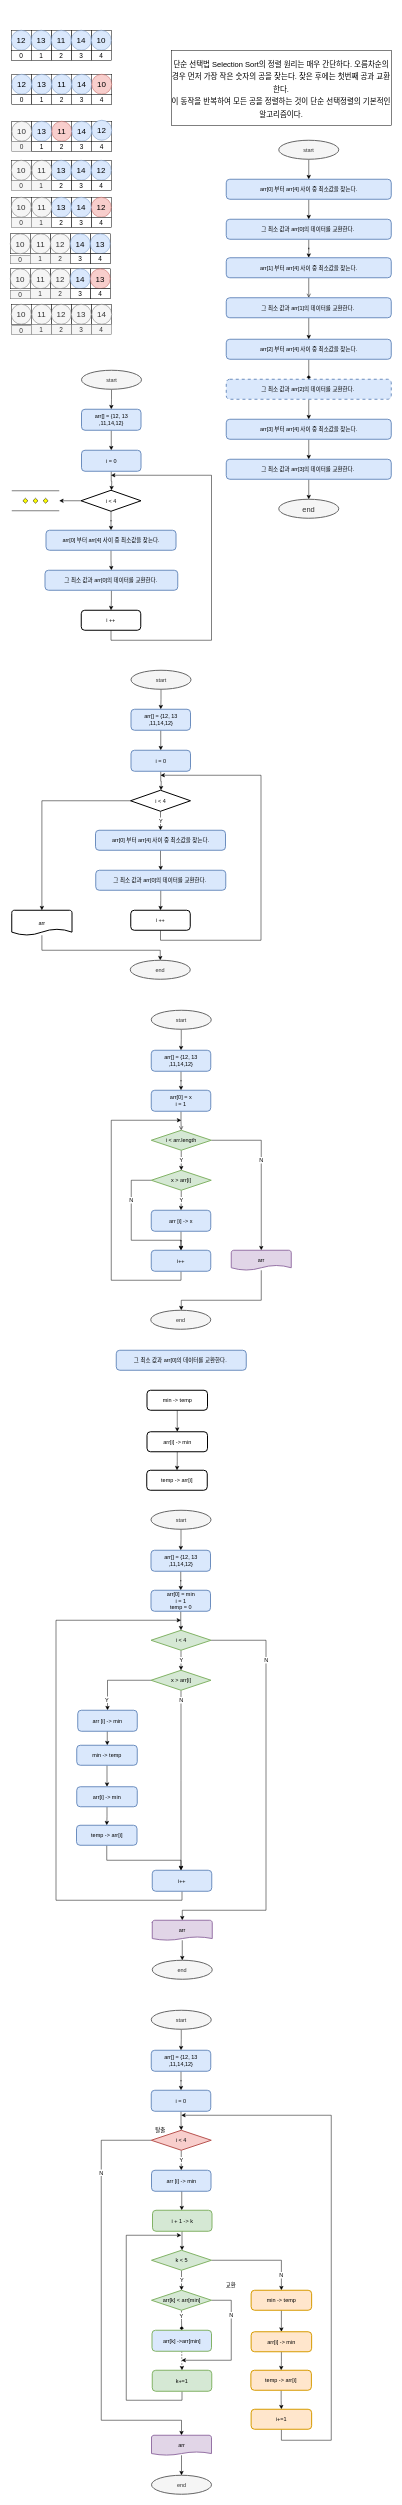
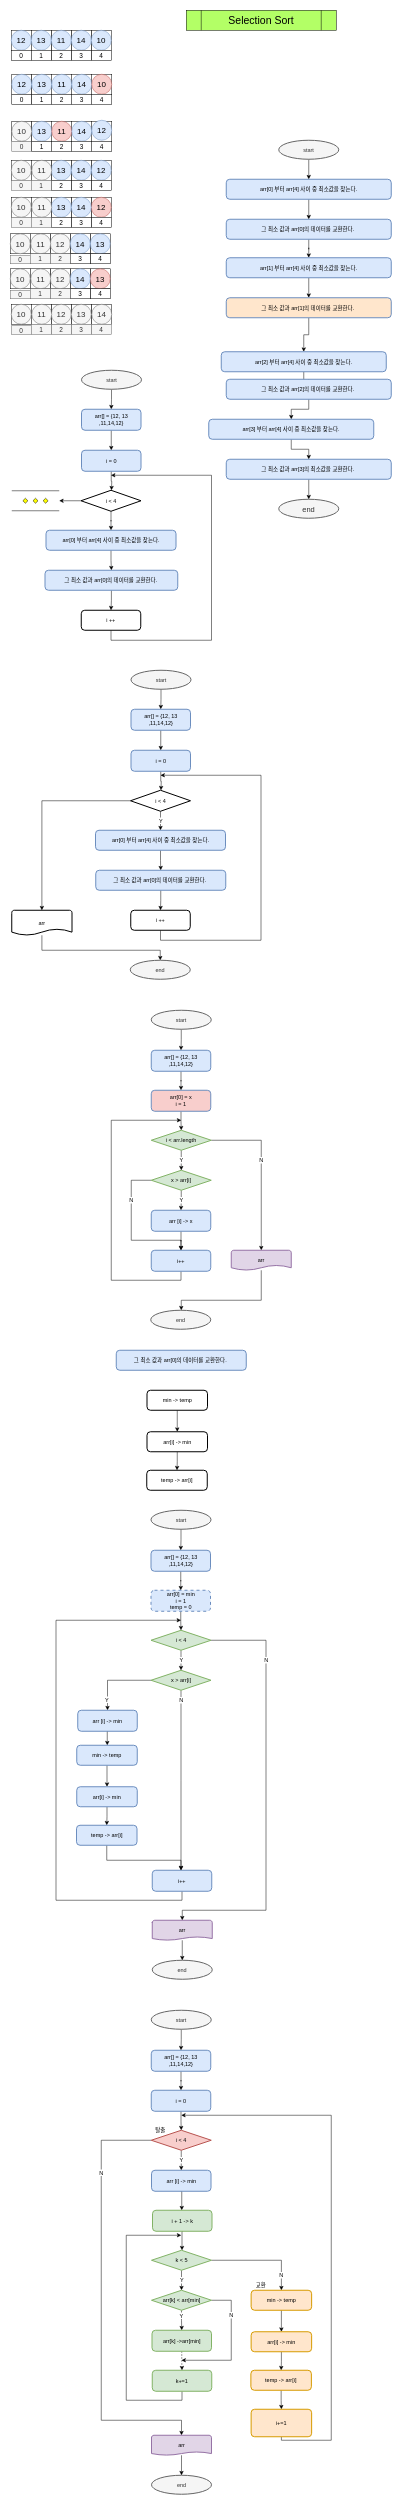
node "Selection Sort": added
node "단순 선택법 Selection Sort의 정렬 원리는 매우 간단하다. 오름차순의 경우 먼저 가장 작은 숫자의 공을 찾는다. 찾은 후에는 첫번째 공과 교환한다. 이 동작을 반복하여 모든 공을 정렬하는 것이 단순 선택정렬의 기본적인 알고리즘이다.": removed
edge "arr[1] 부터 arr[4] 사이 중 최소값을 찾는다." -> "그 최소 값과 arr[1]의 데이터를 교환한다.": arrowhead open -> classic
node "그 최소 값과 arr[1]의 데이터를 교환한다.": fillcolor #dae8fc -> #ffe6cc
node "arr[2] 부터 arr[4] 사이 중 최소값을 찾는다.": moved (309, 349) -> (304, 362)
node "그 최소 값과 arr[2]의 데이터를 교환한다.": style dashed -> solid
node "arr[3] 부터 arr[4] 사이 중 최소값을 찾는다.": moved (309, 429) -> (291, 429)
node "그 최소 값과 arr[3]의 데이터를 교환한다.": label "그 최소 값과 arr[3]의 데이터를 교환한다." -> "그 최소 값과 arr[3]의 최소값을 교환한다."
node "arr[0] = x i = 1": fillcolor #dae8fc -> #f8cecc
edge "arr[0] = x i = 1" -> "i < arr.length": arrowhead open -> classic
node "arr[0] = min i = 1 temp = 0": style solid -> dashed
node "교환": moved (231, 2285) -> (261, 2285)
edge "arr[k] < arr[min]" -> "arr[k] ->arr[min]": arrowhead diamond -> classic
node "arr[k] ->arr[min]": fillcolor #dae8fc -> #d5e8d4
node "i+=1": size 61x20 -> 61x28
